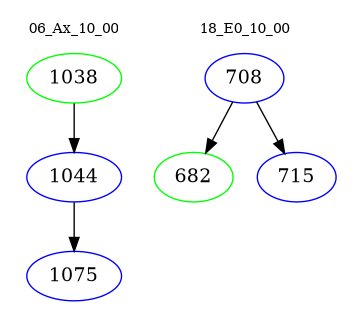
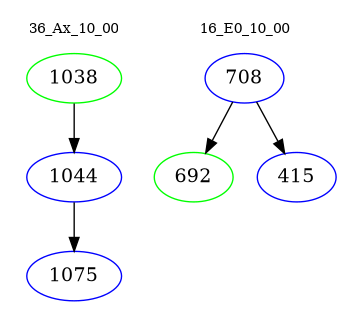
cluster "06_Ax_10_00": label "06_Ax_10_00" -> "36_Ax_10_00"
cluster "18_E0_10_00": label "18_E0_10_00" -> "16_E0_10_00"
node "682": label "682" -> "692"
node "715": label "715" -> "415"
